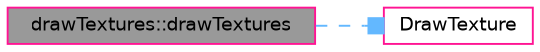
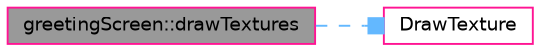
node "drawTextures::drawTextures": label "drawTextures::drawTextures" -> "greetingScreen::drawTextures"
